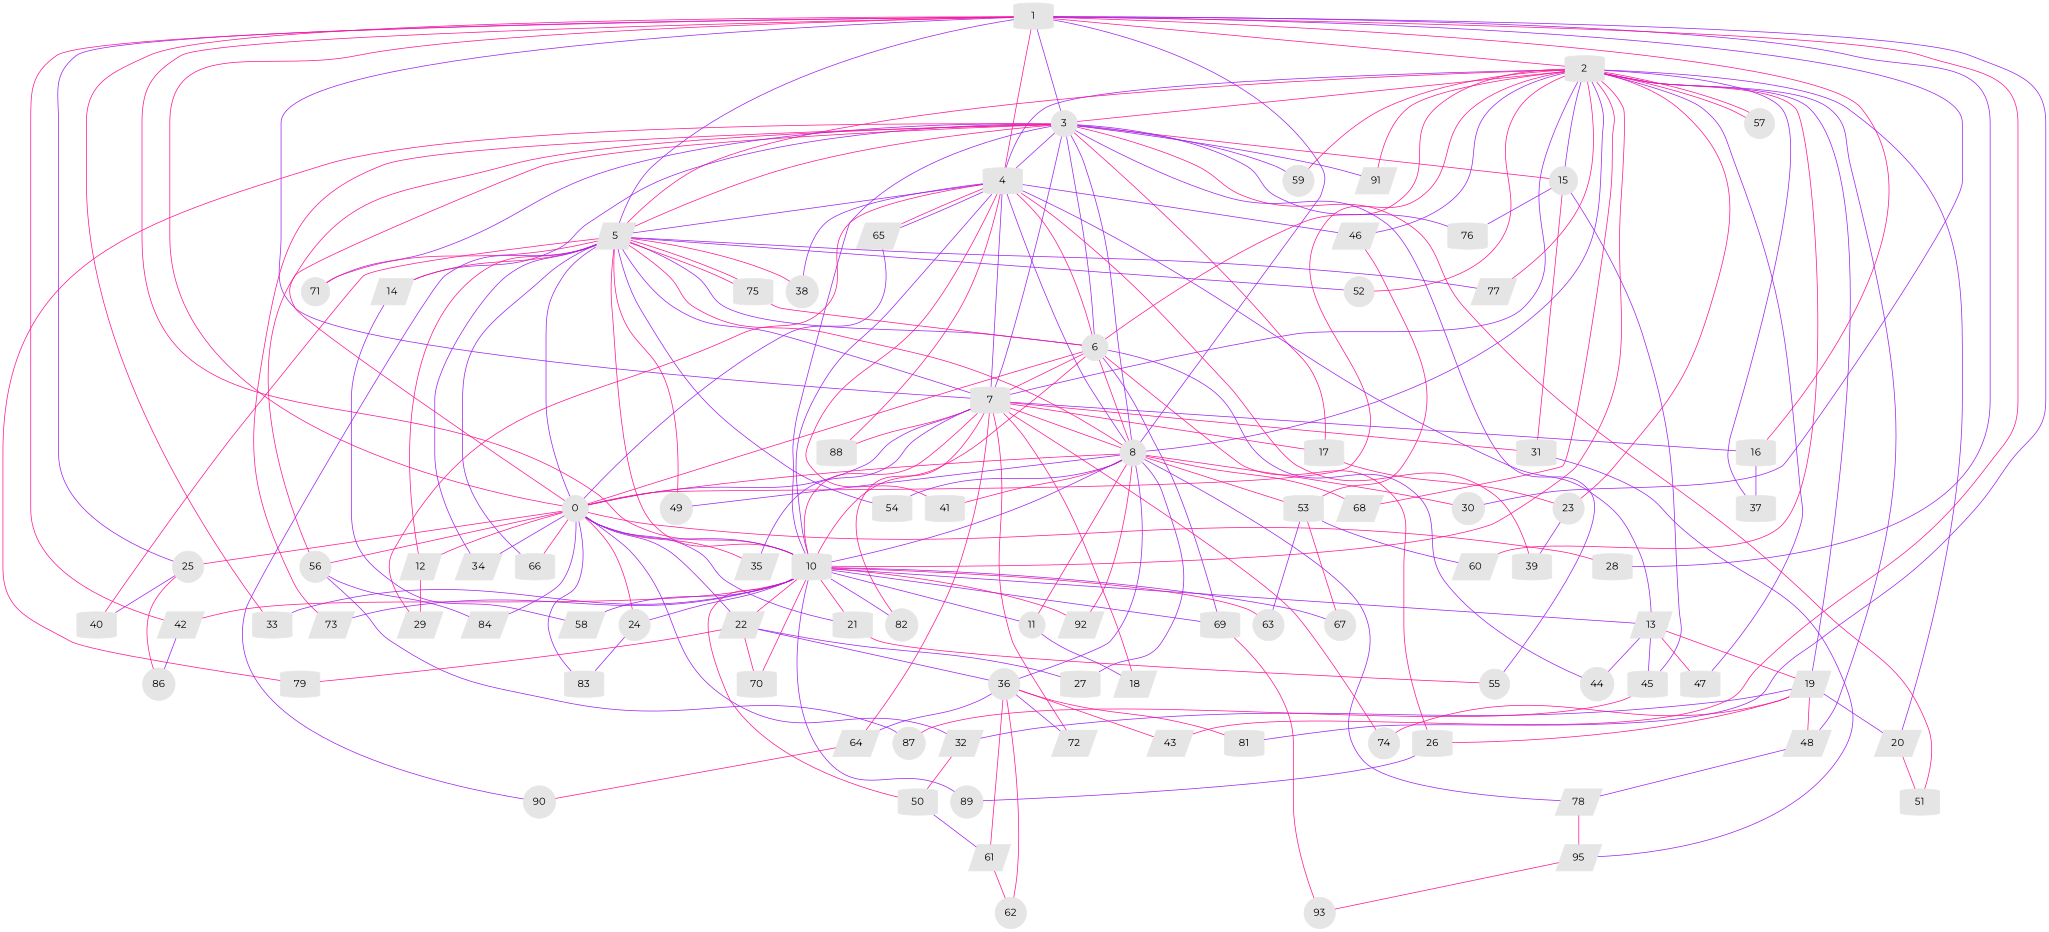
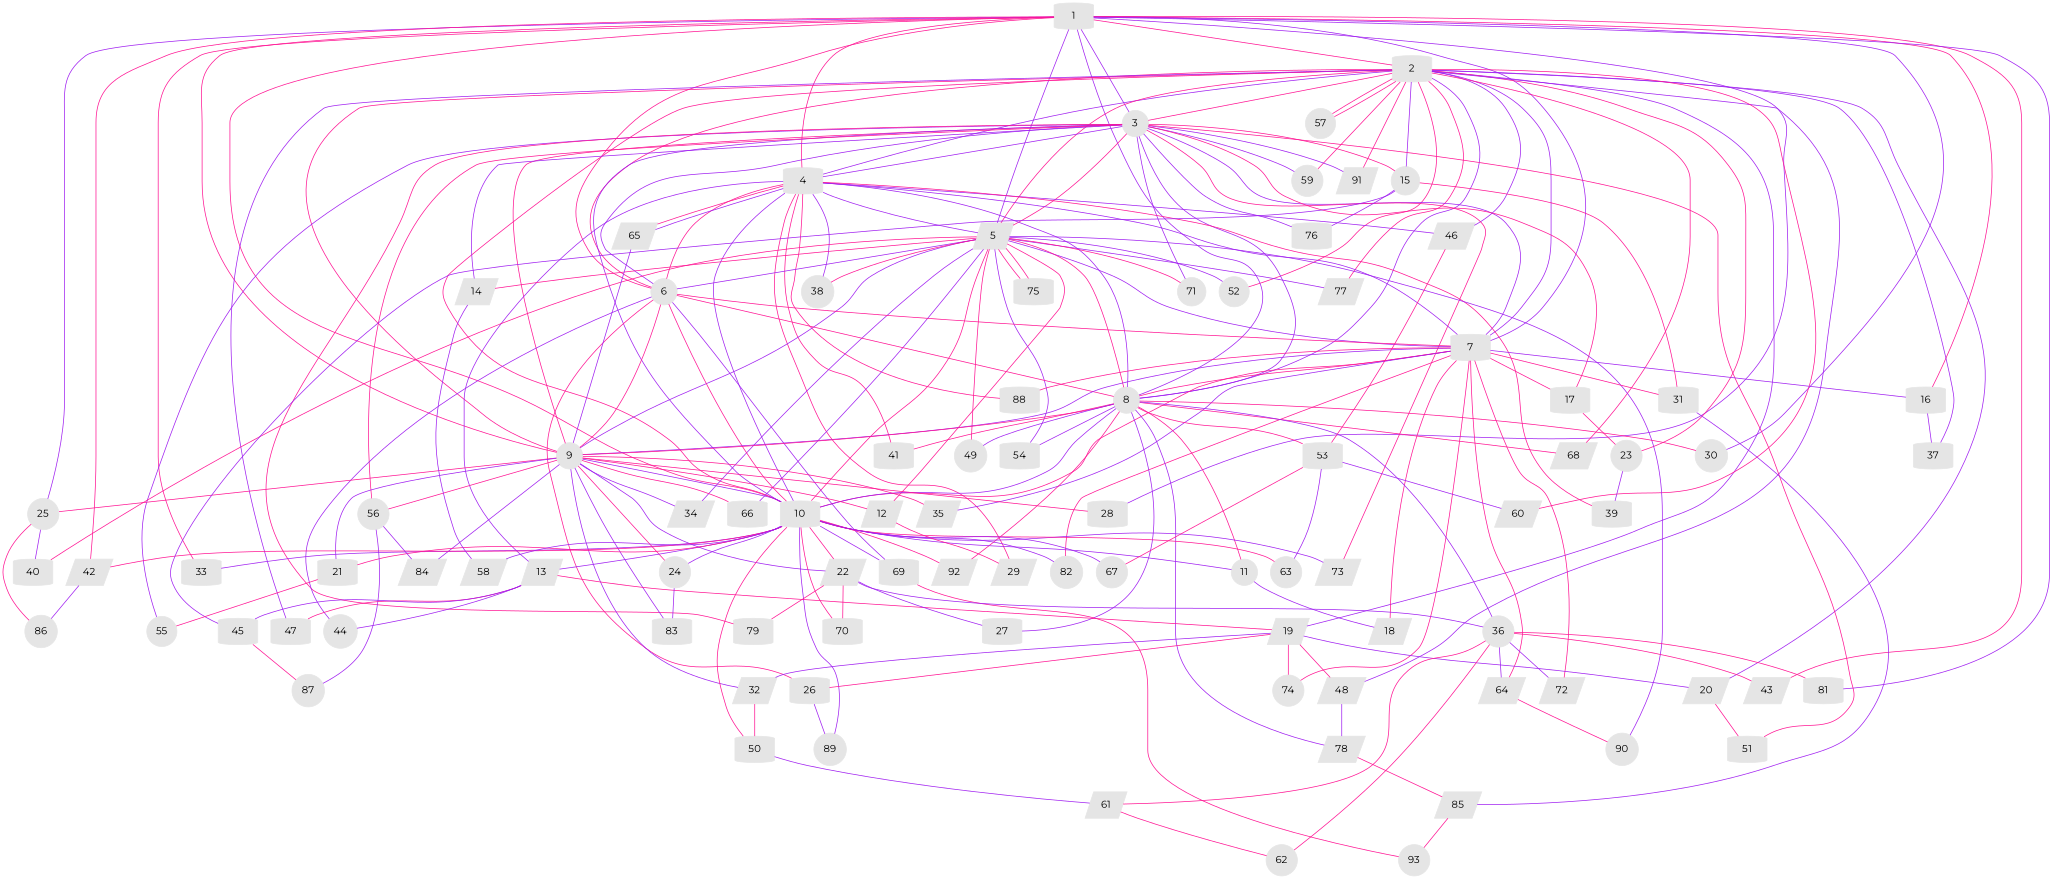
edge "75" -- "6": now "1" -- "6"
node "0": label "0" -> "9"
node "95": label "95" -> "85"
